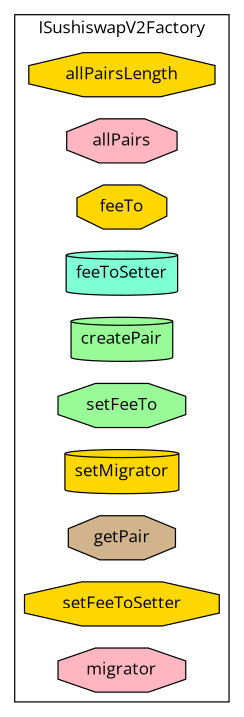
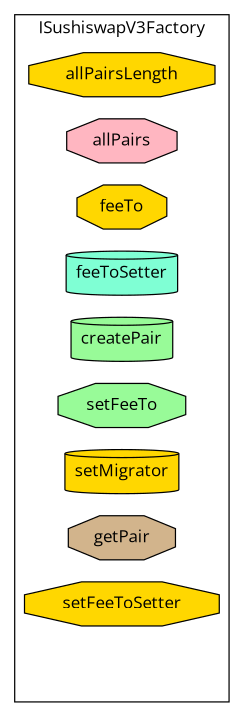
cluster "ISushiswapV2Factory": label "ISushiswapV2Factory" -> "ISushiswapV3Factory"
node "migrator": removed
